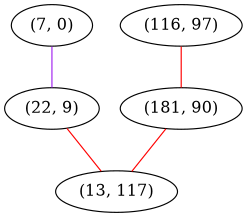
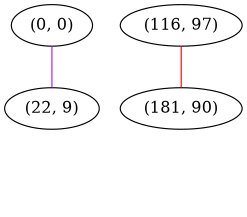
node "(7, 0)": label "(7, 0)" -> "(0, 0)"
node "(13, 117)": removed
